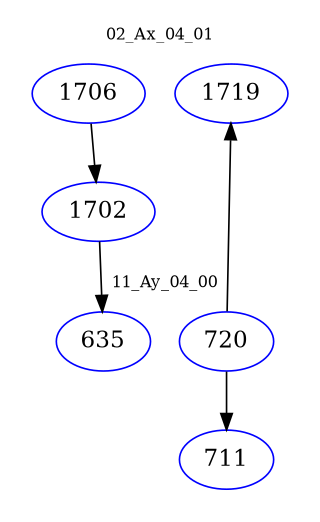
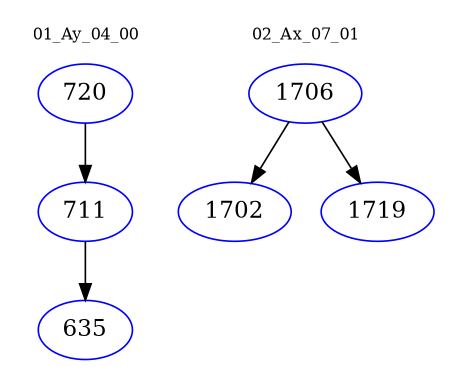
cluster "02_Ax_04_01": label "02_Ax_04_01" -> "02_Ax_07_01"
edge "720" -> "1719": now "1706" -> "1719"
edge "1702" -> "635": now "711" -> "635"
cluster "11_Ay_04_00": label "11_Ay_04_00" -> "01_Ay_04_00"
